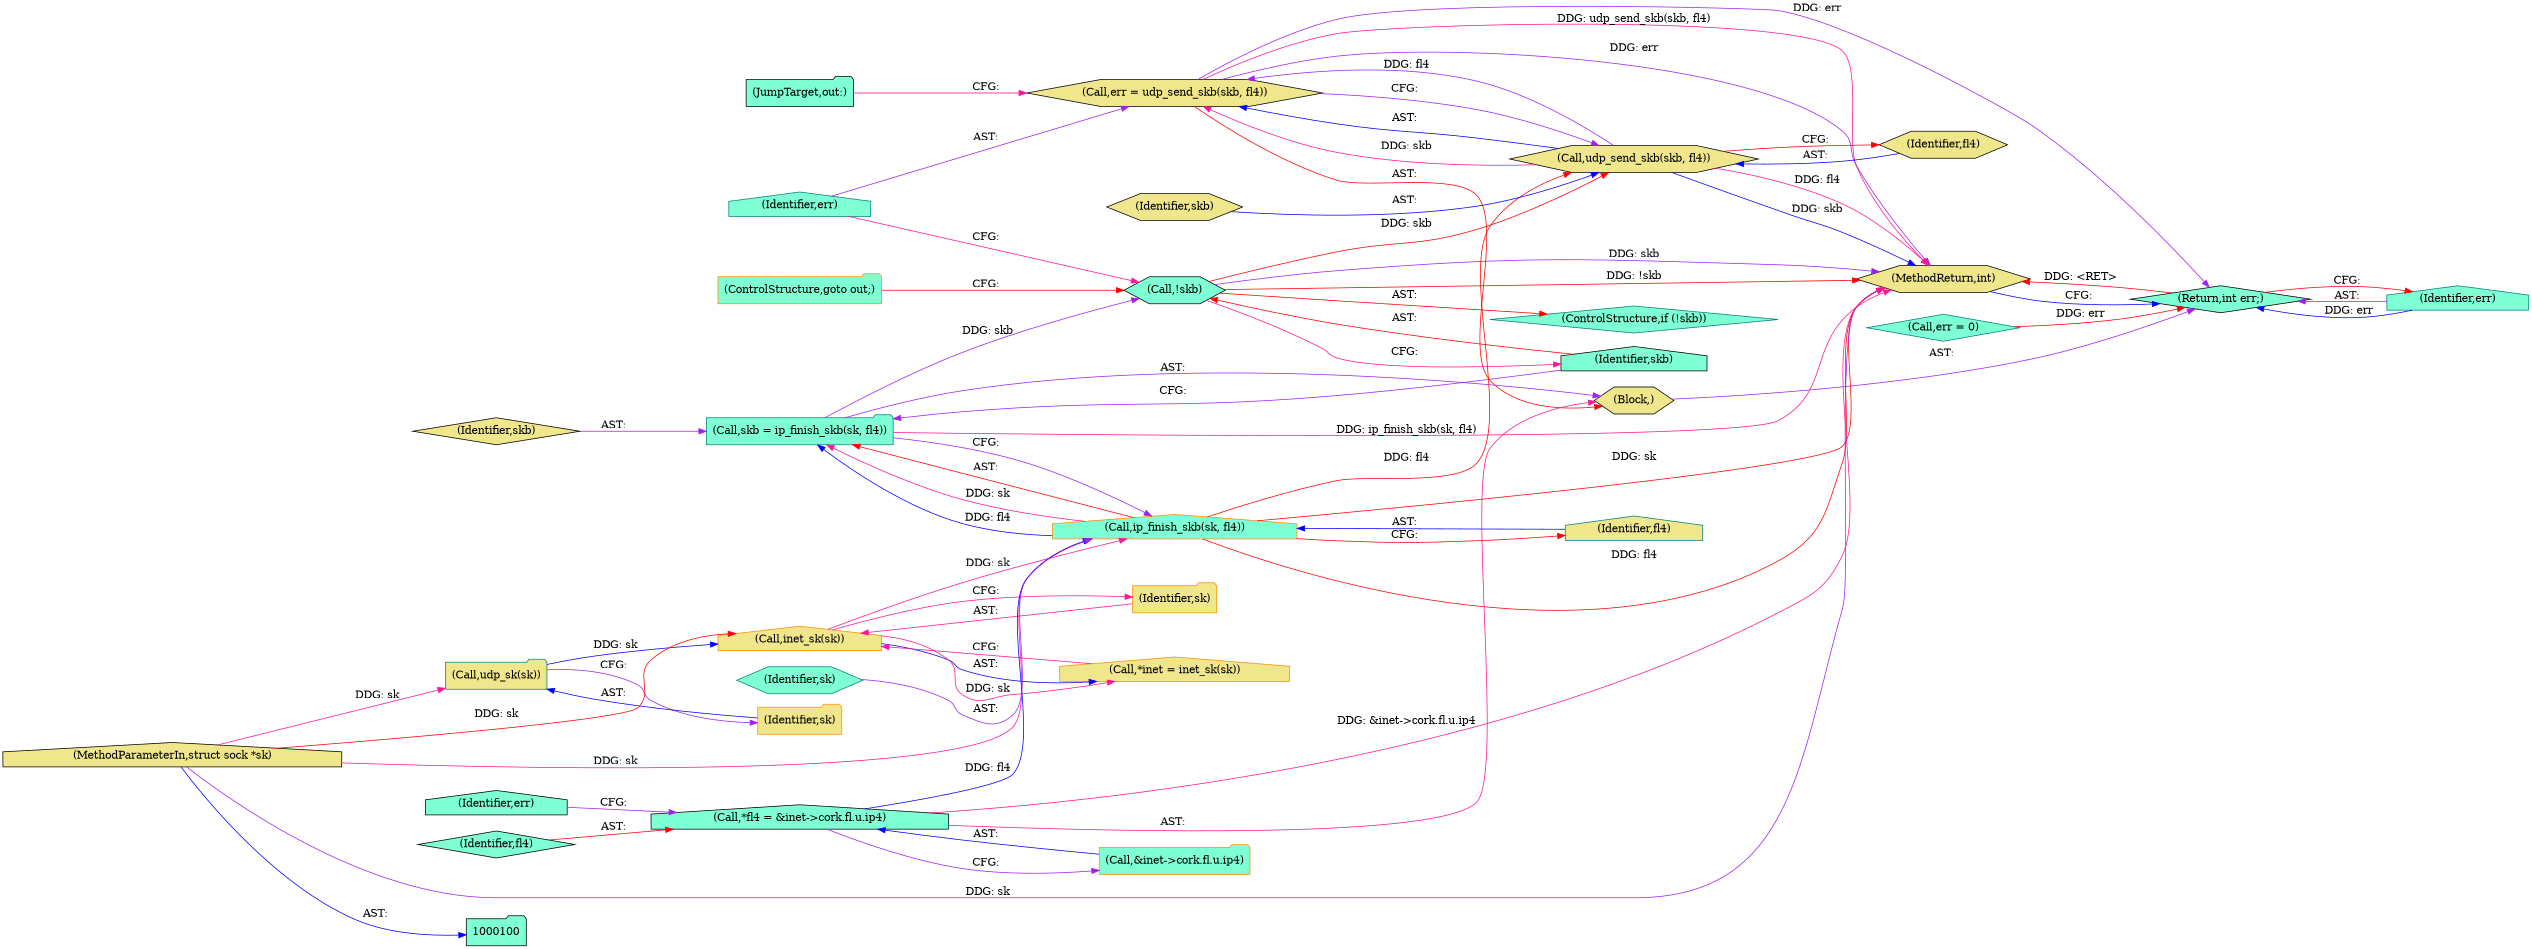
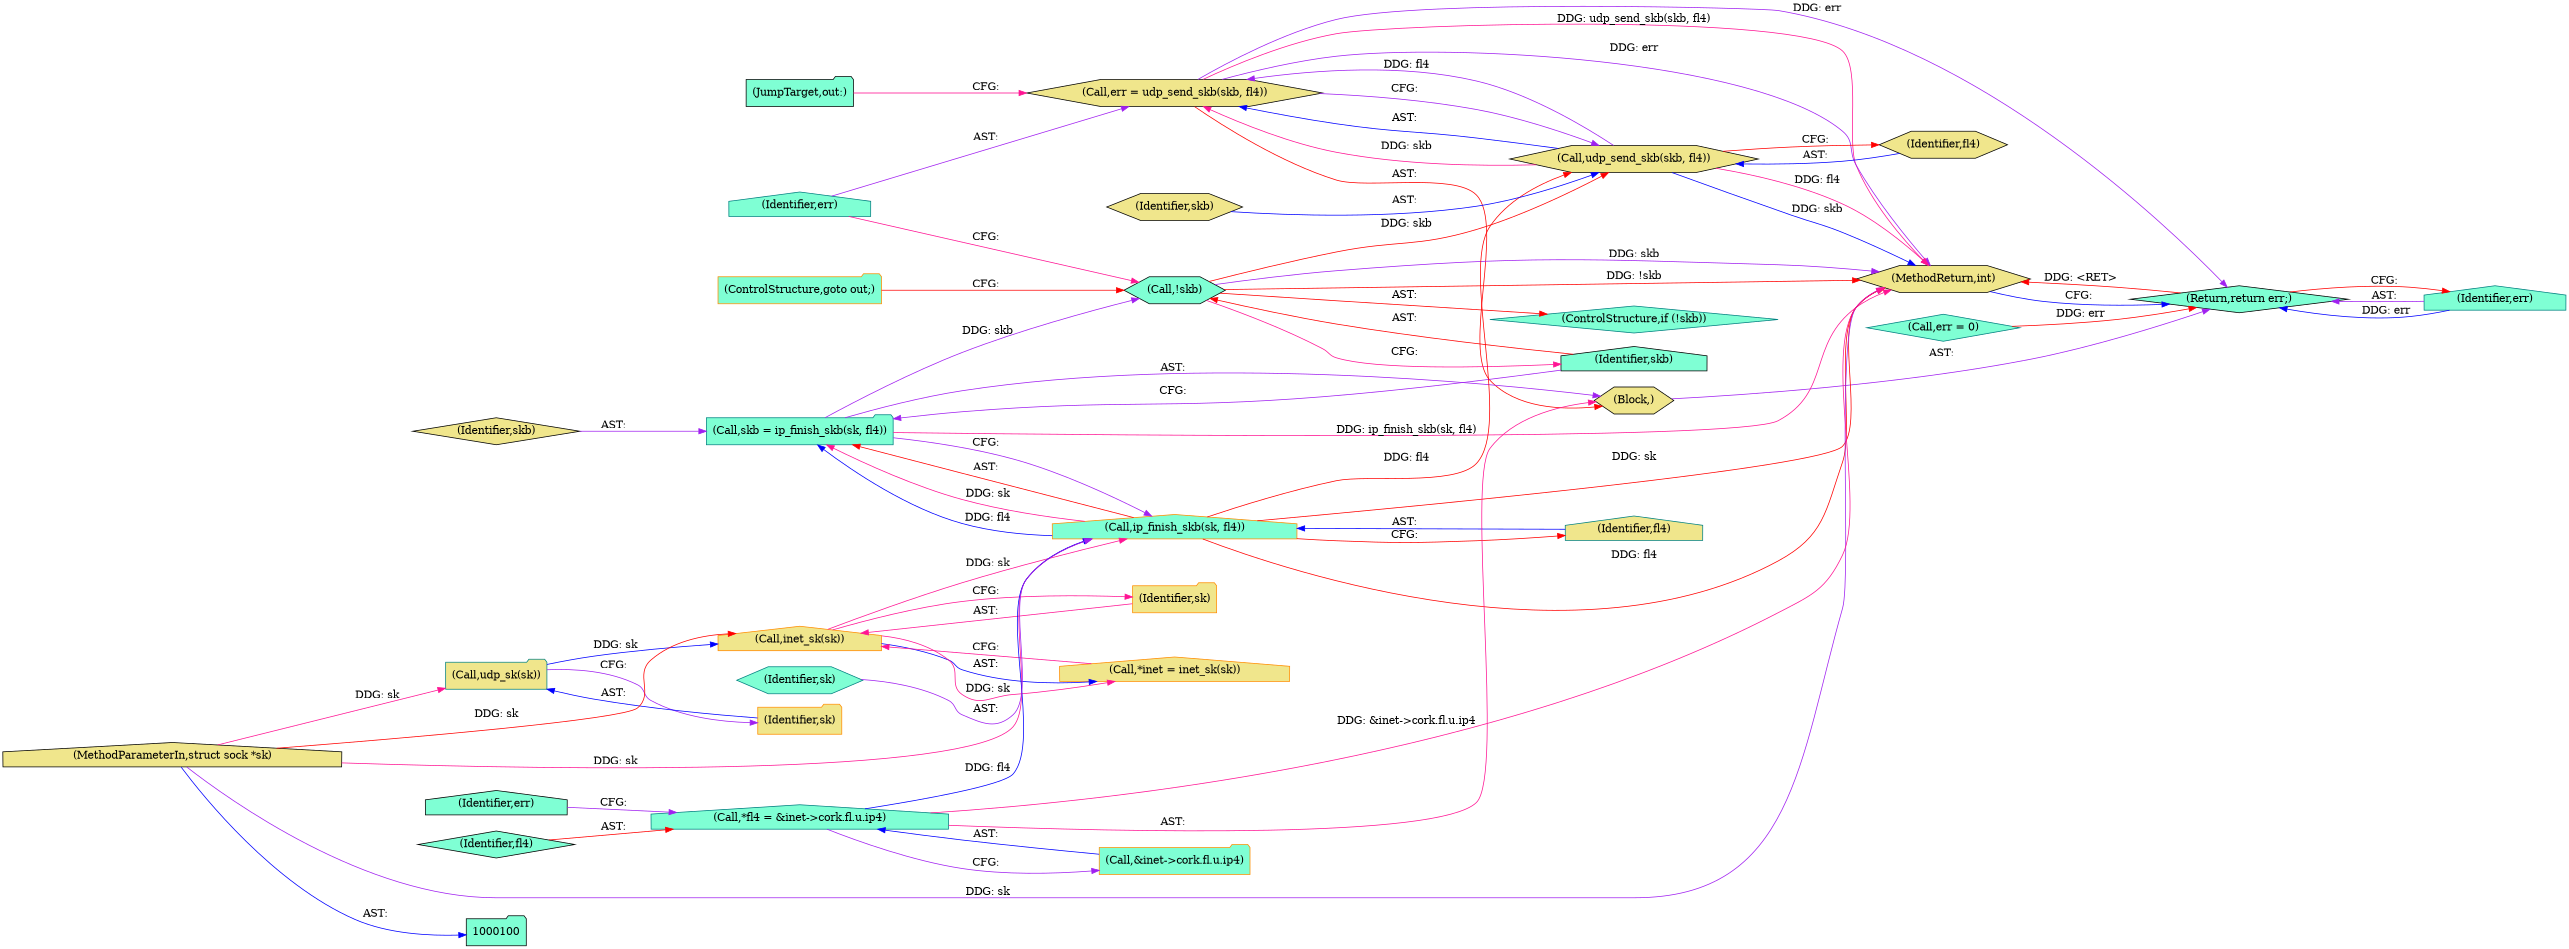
node "(Return,int err;)": label "(Return,int err;)" -> "(Return,return err;)"
node "(Call,*fl4 = &inet->cork.fl.u.ip4)": color black -> teal
